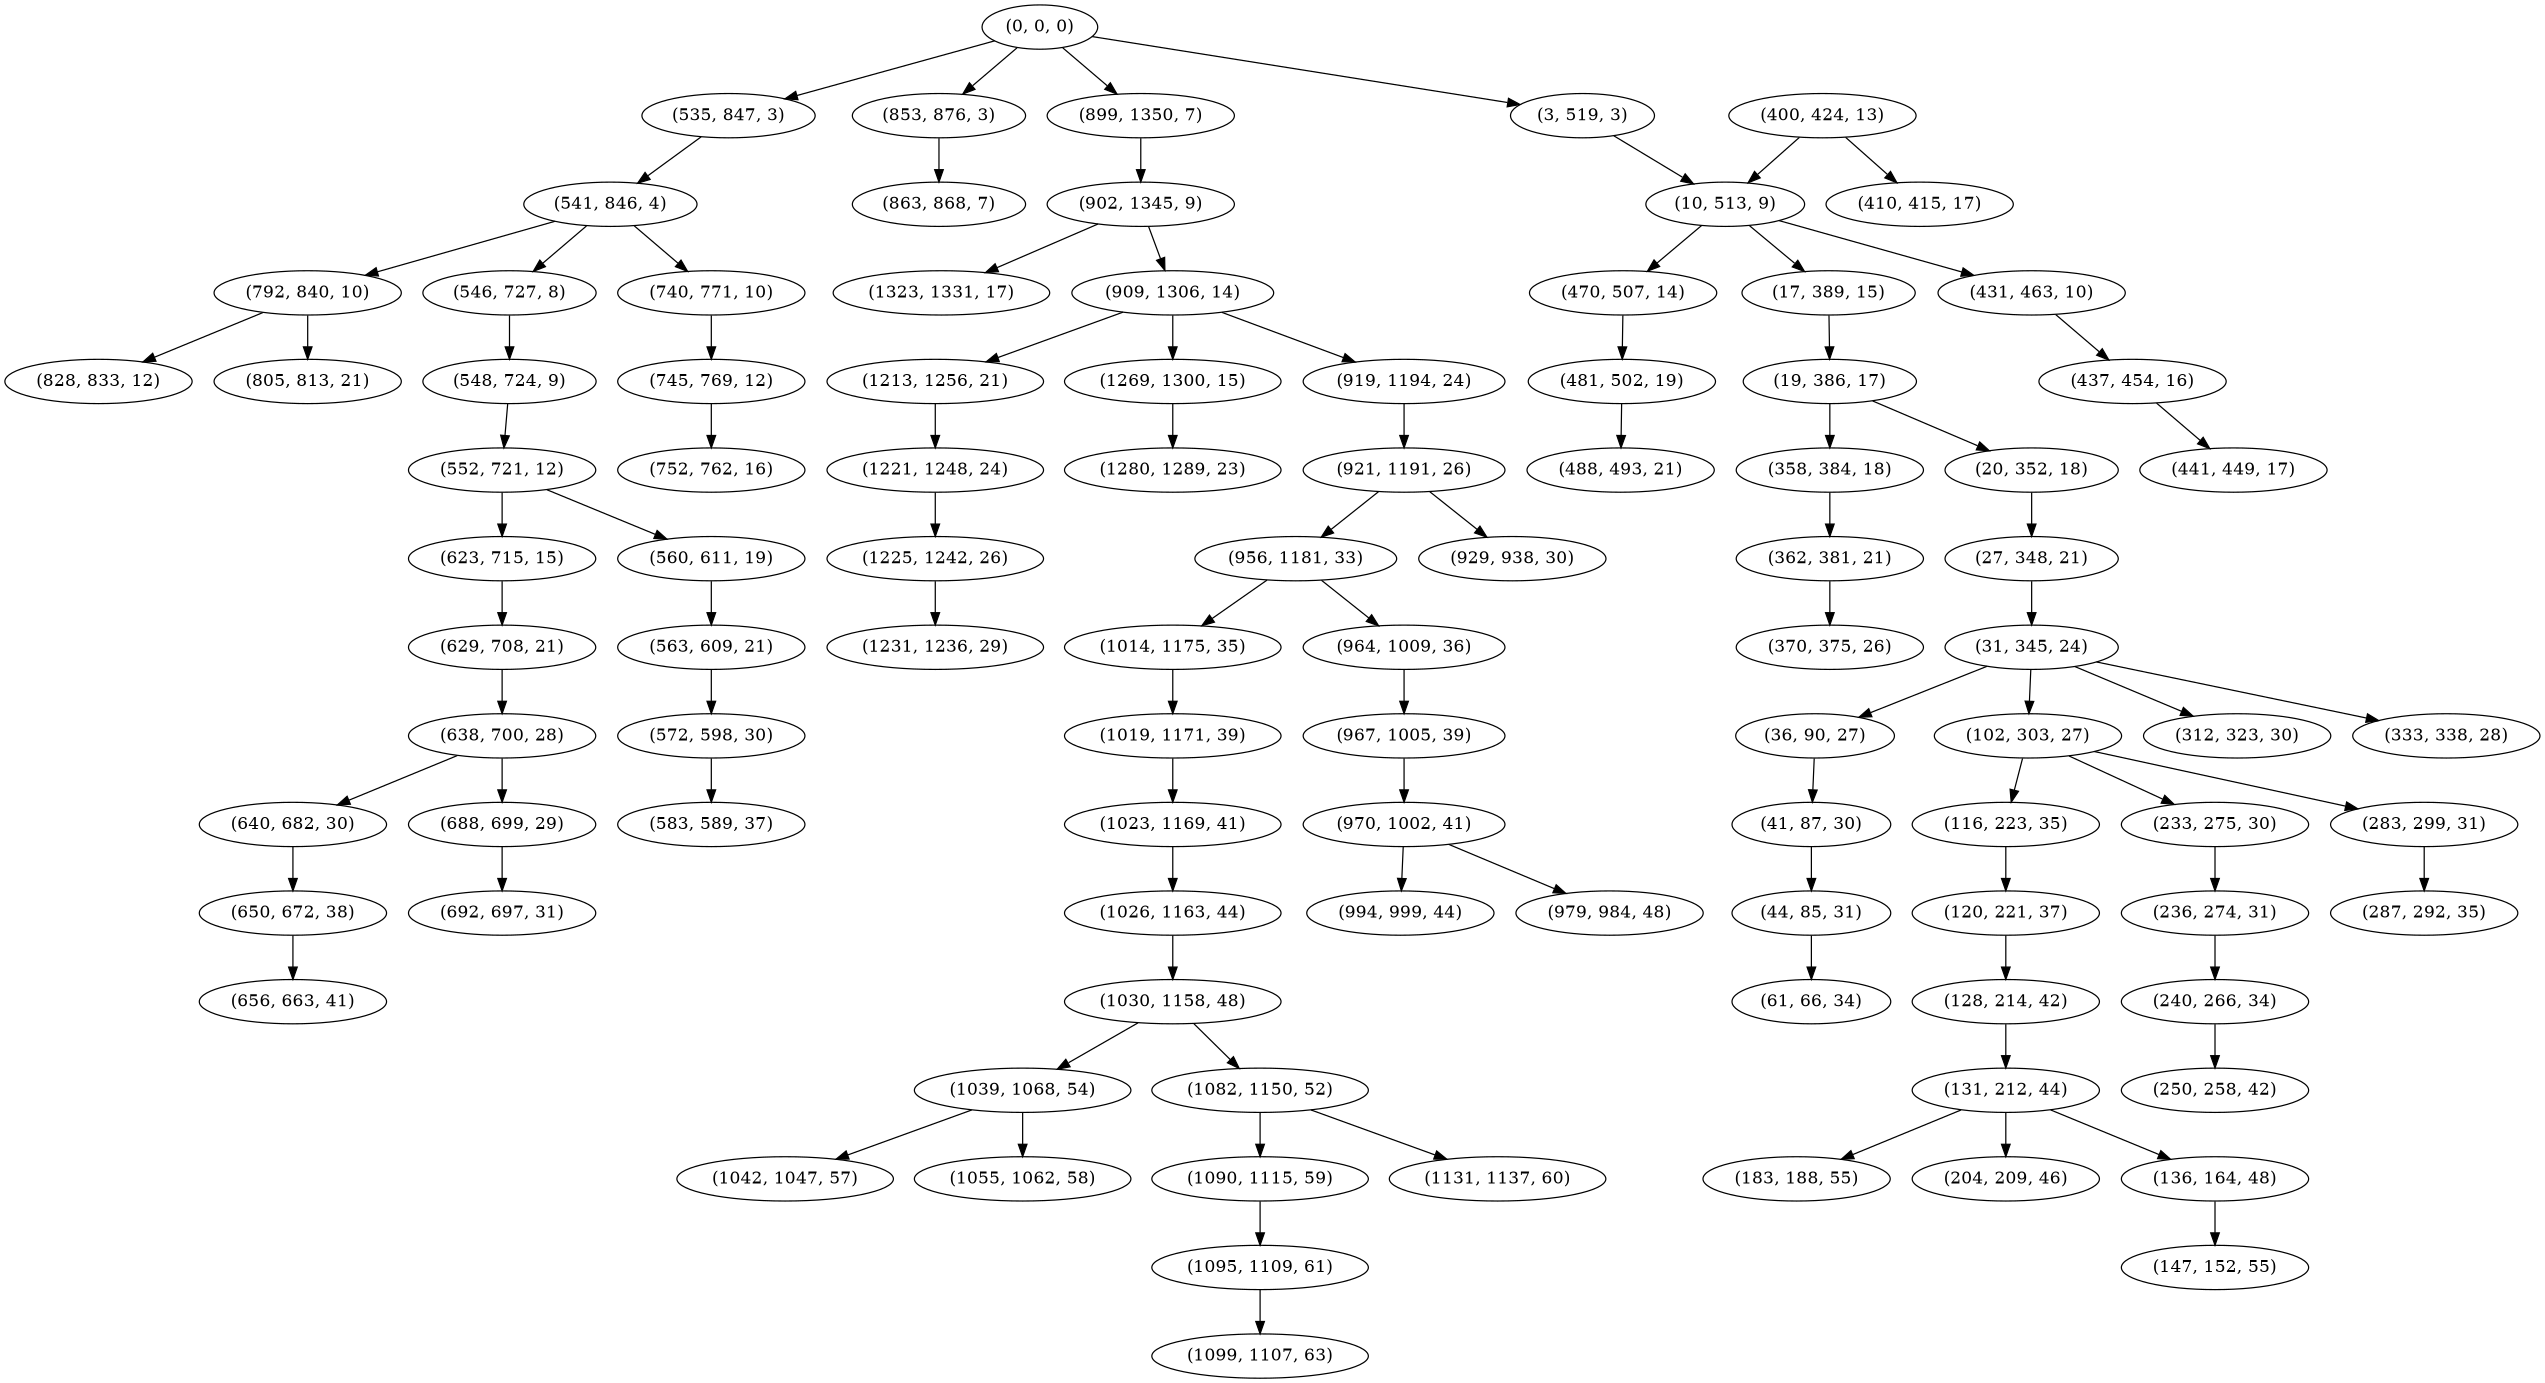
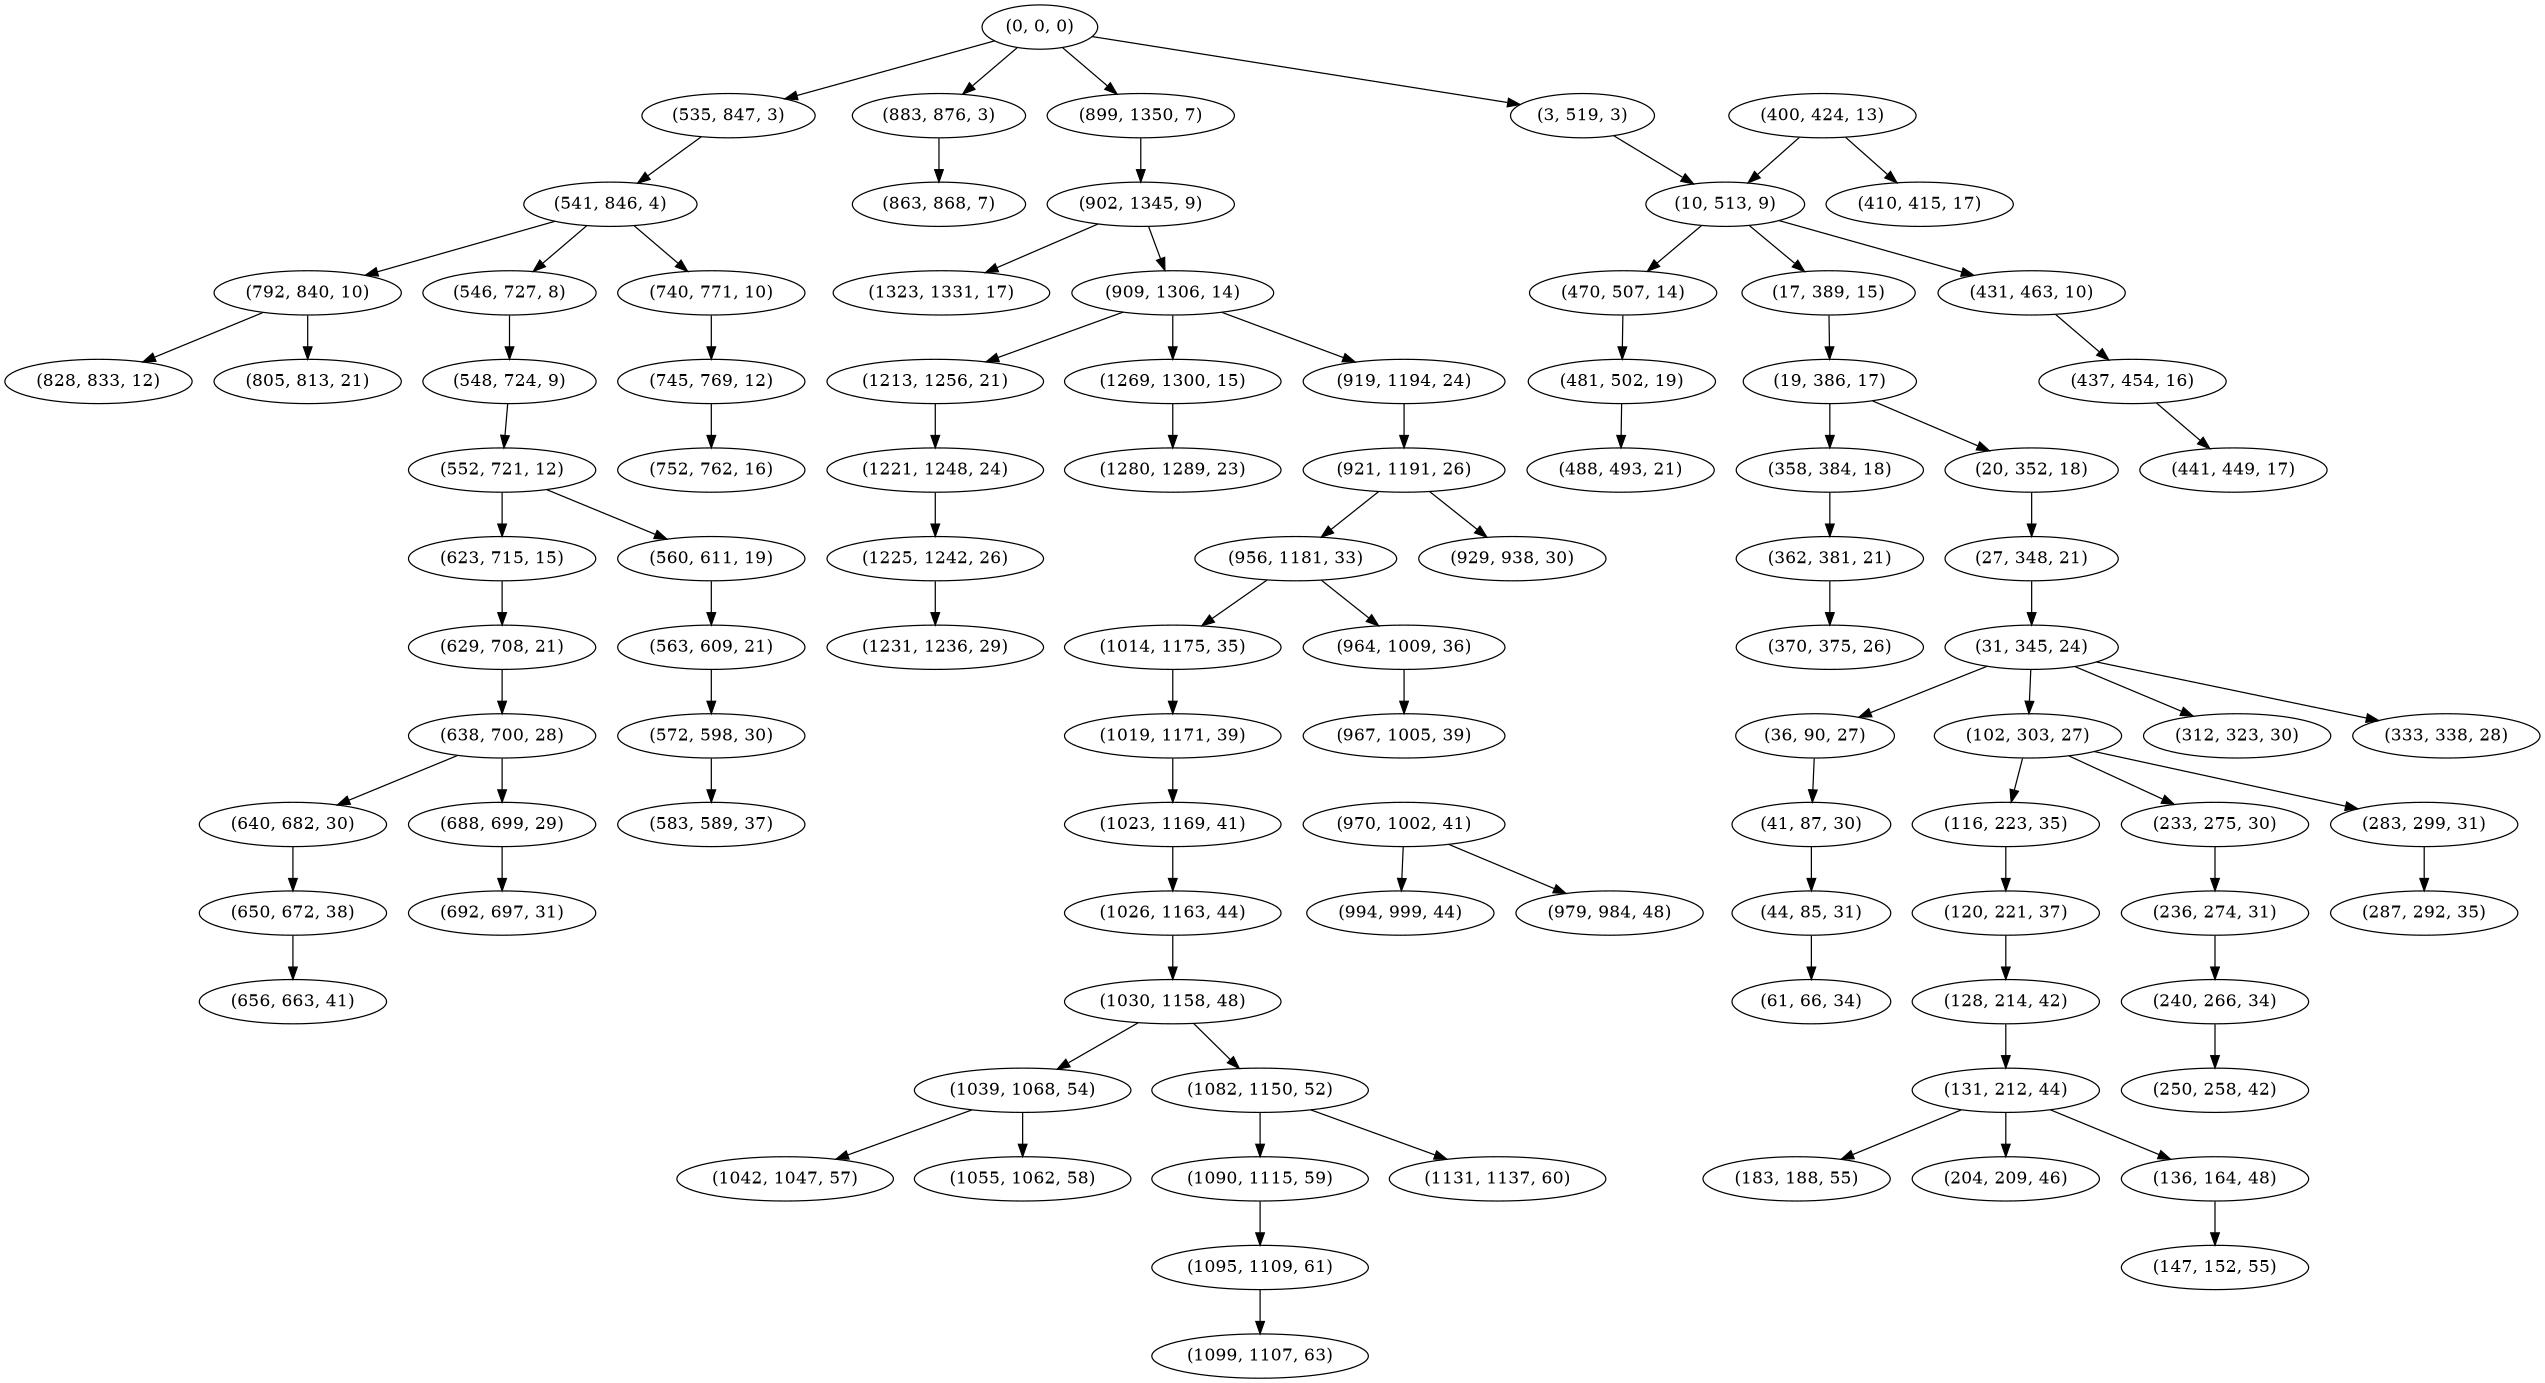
node "(853, 876, 3)": label "(853, 876, 3)" -> "(883, 876, 3)"
edge "(967, 1005, 39)" -> "(970, 1002, 41)": removed
